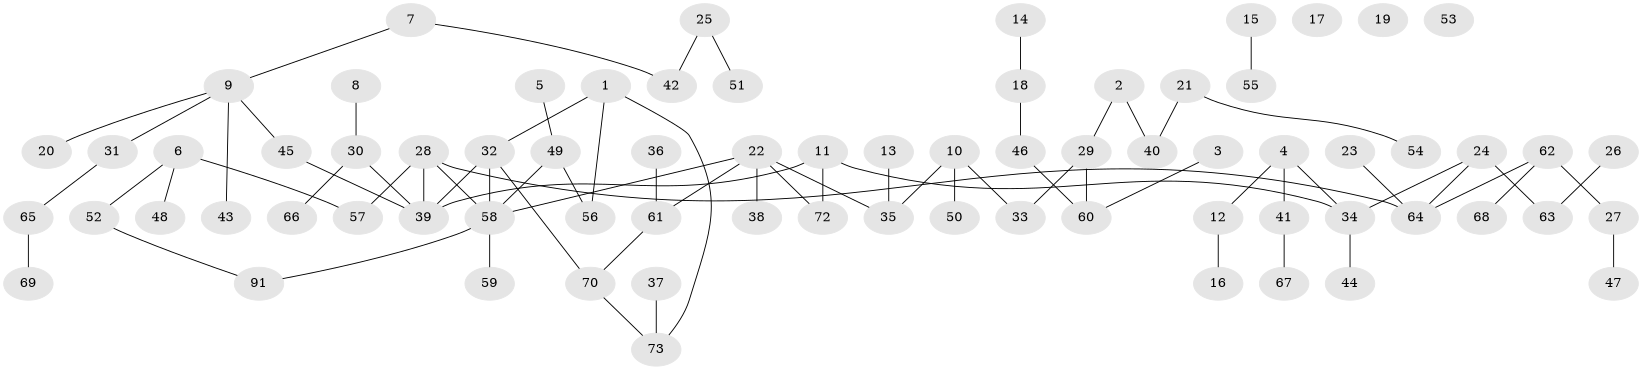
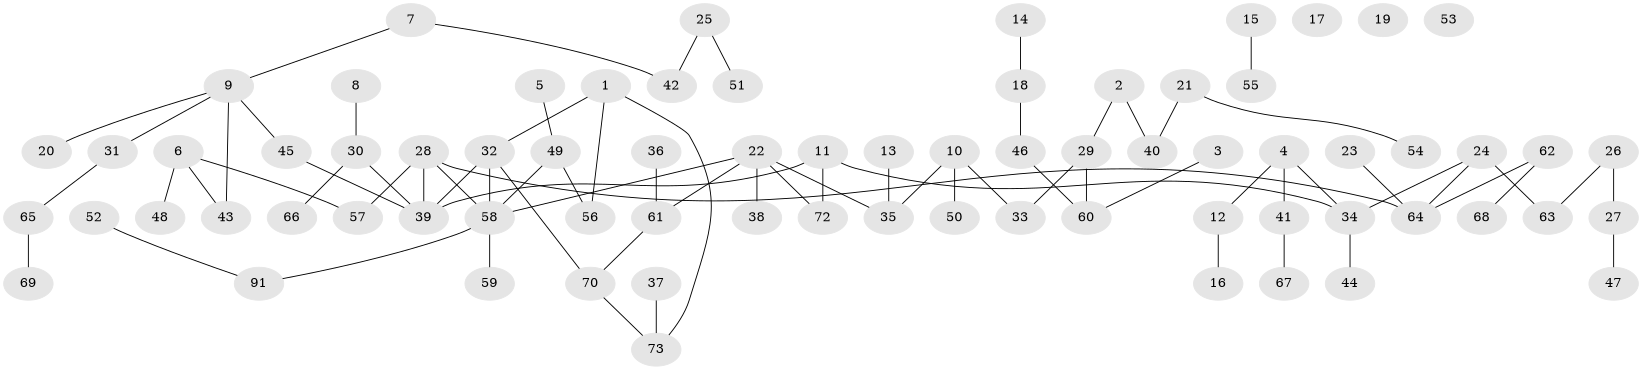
edge "62" -- "27": now "26" -- "27"
edge "6" -- "52": now "6" -- "43"
